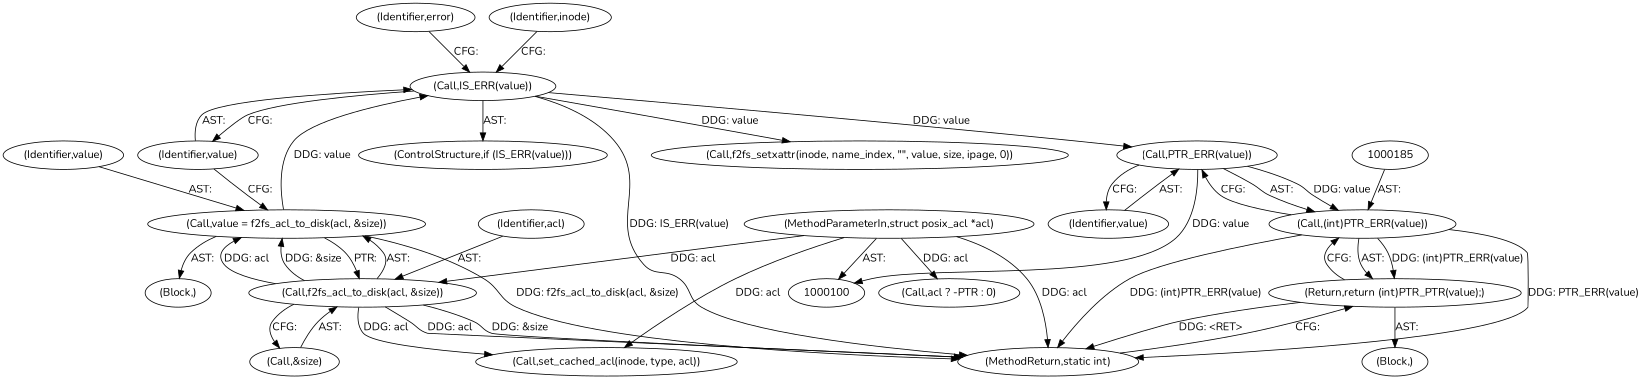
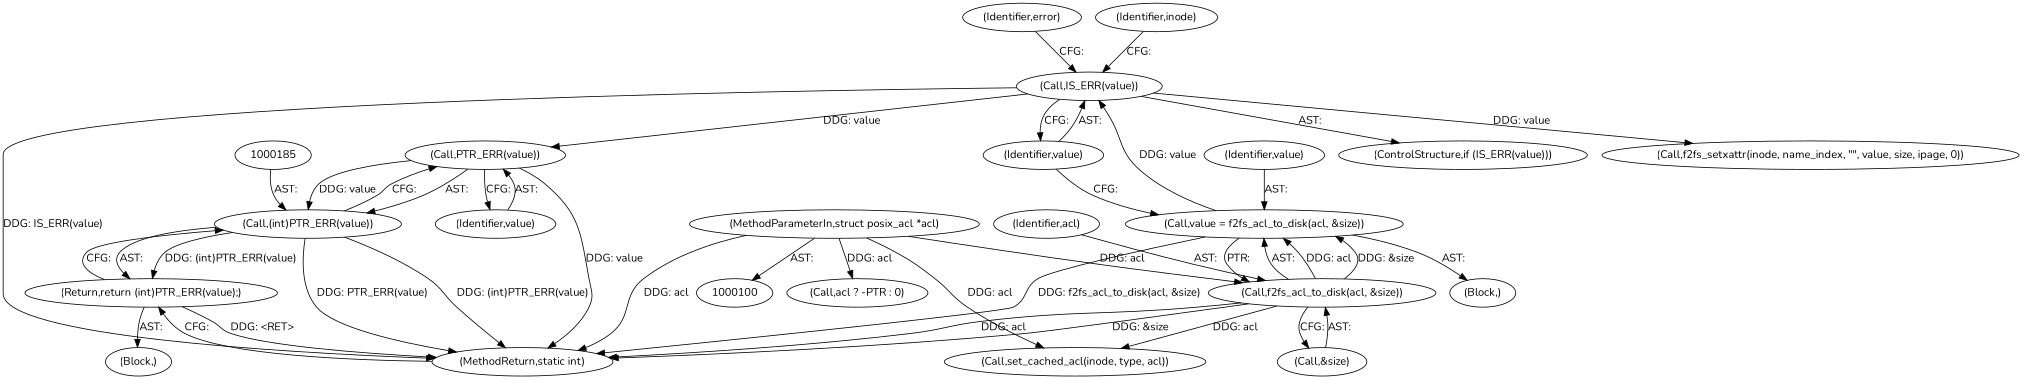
edge "(Call,PTR_ERR(value))" -> "1000100": now "(Call,PTR_ERR(value))" -> "(MethodReturn,static int)"
node "(Return,return (int)PTR_PTR(value);)": label "(Return,return (int)PTR_PTR(value);)" -> "(Return,return (int)PTR_ERR(value);)"
